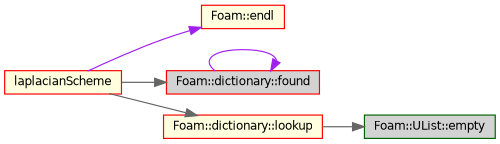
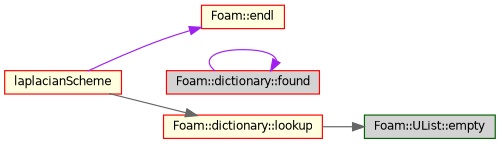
edge "laplacianScheme" -> "Foam::dictionary::found": removed
